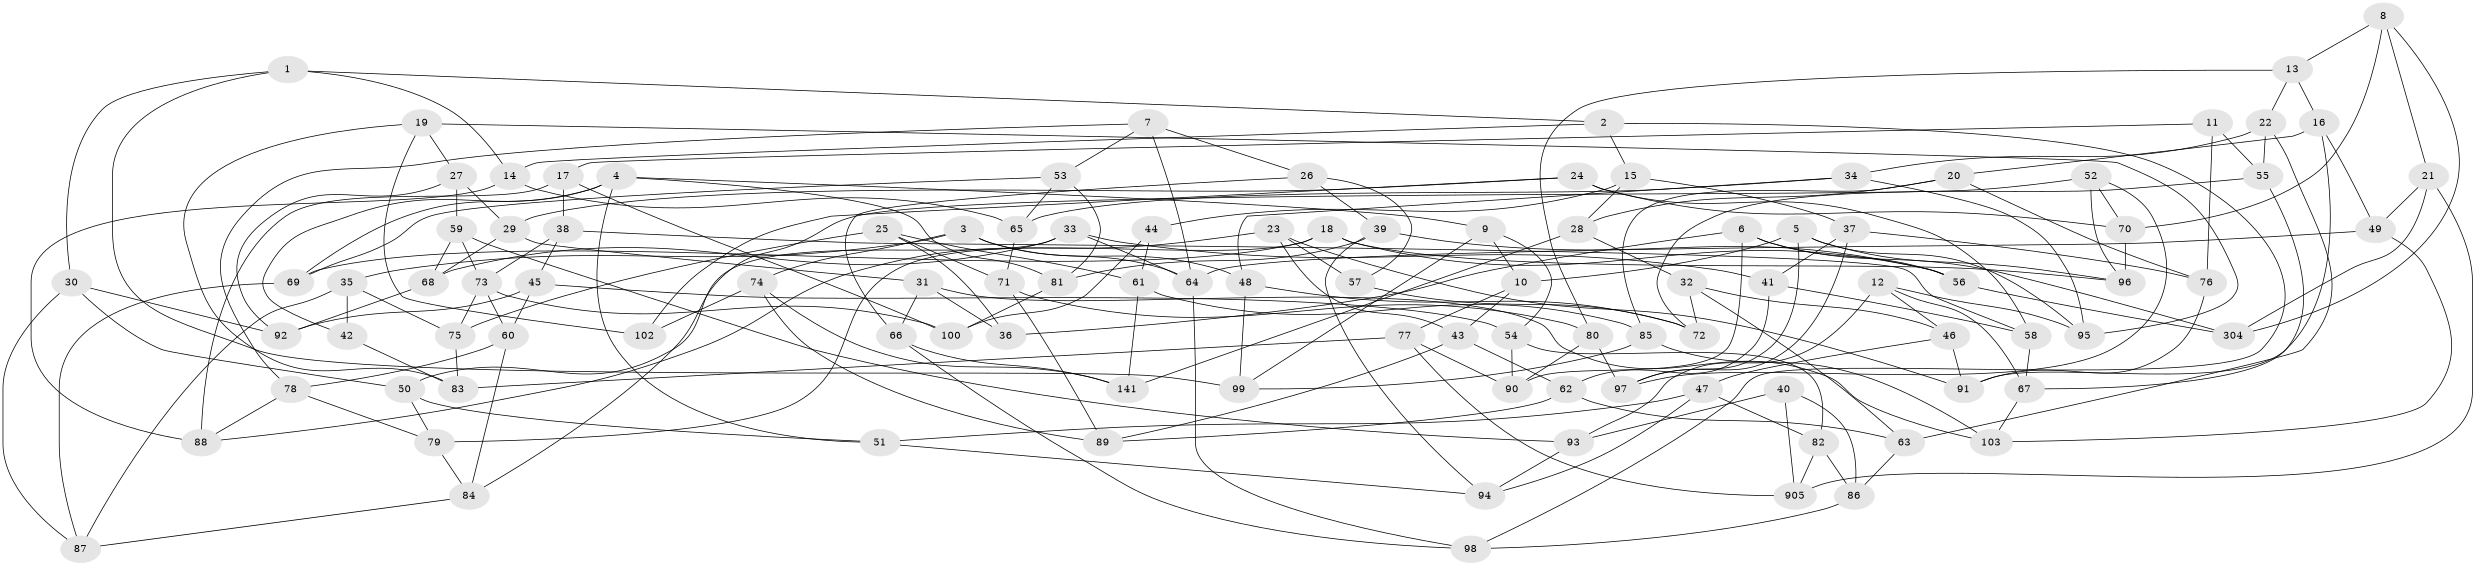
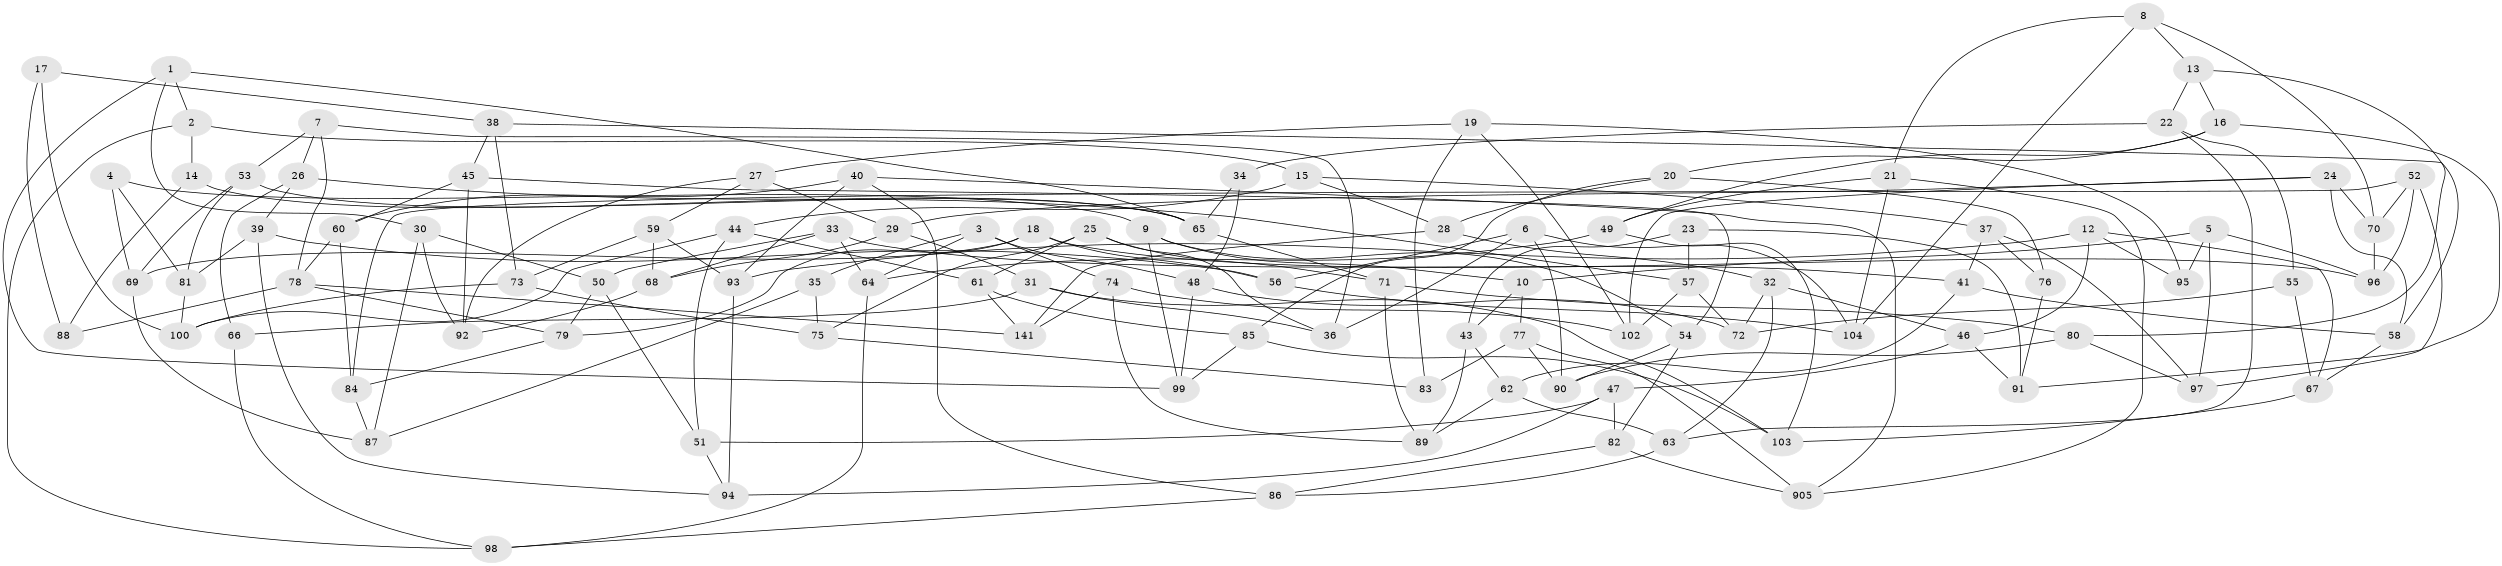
edge "1" -- "14": now "1" -- "65"
node "11": removed
edge "7" -- "64": now "7" -- "36"
edge "34" -- "95": removed
edge "73" -- "60": now "40" -- "60"
edge "57" -- "102": added
edge "23" -- "88": removed
node "42": removed
node "304": label "304" -> "104"
edge "66" -- "141": now "78" -- "141"
edge "4" -- "51": now "44" -- "51"
